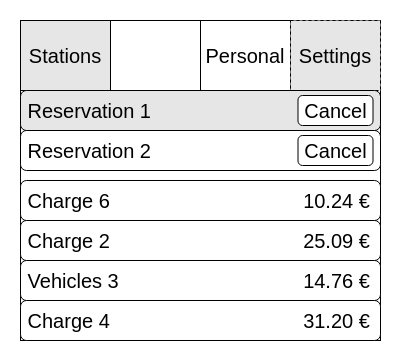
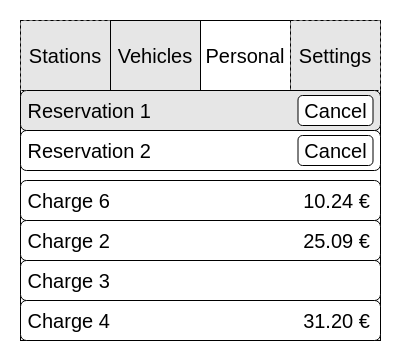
node "Stations": style solid -> dashed
node "Vehicles": added
node "Vehicles 3": label "Vehicles 3" -> "Charge 3"
node "14.76 €": removed
